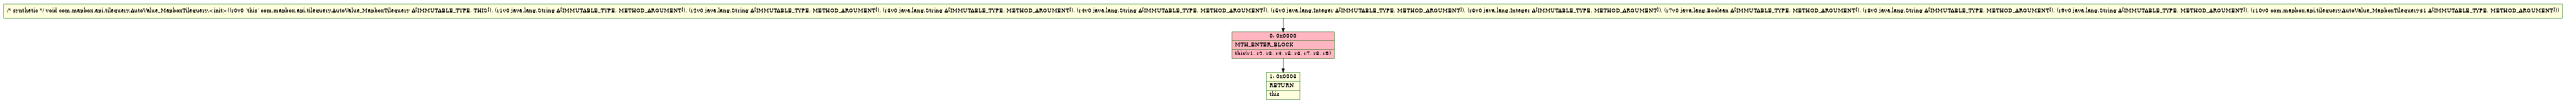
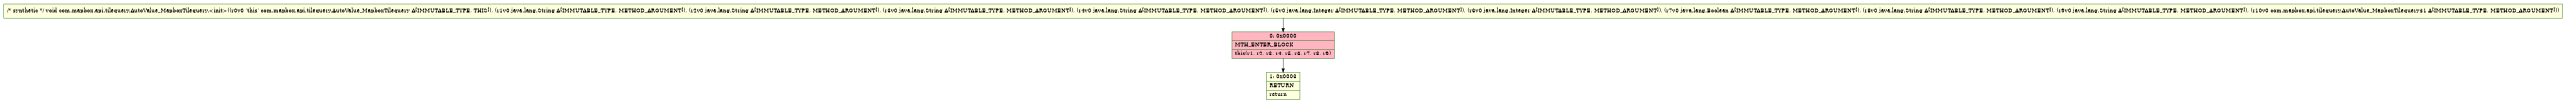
node "1: 0x0003": text "this" -> "return"
